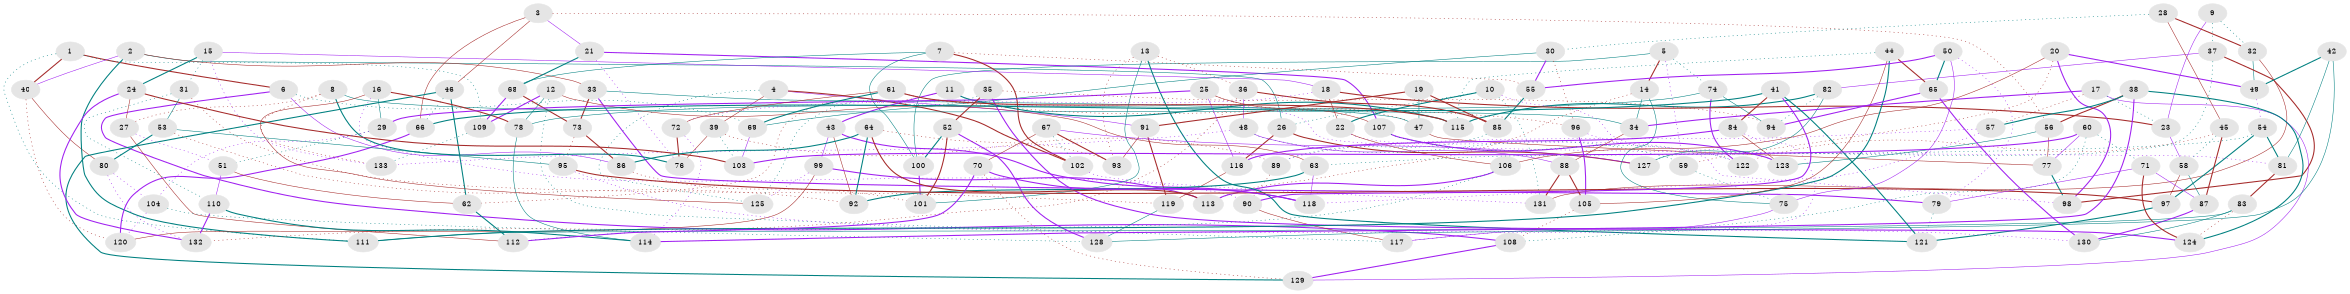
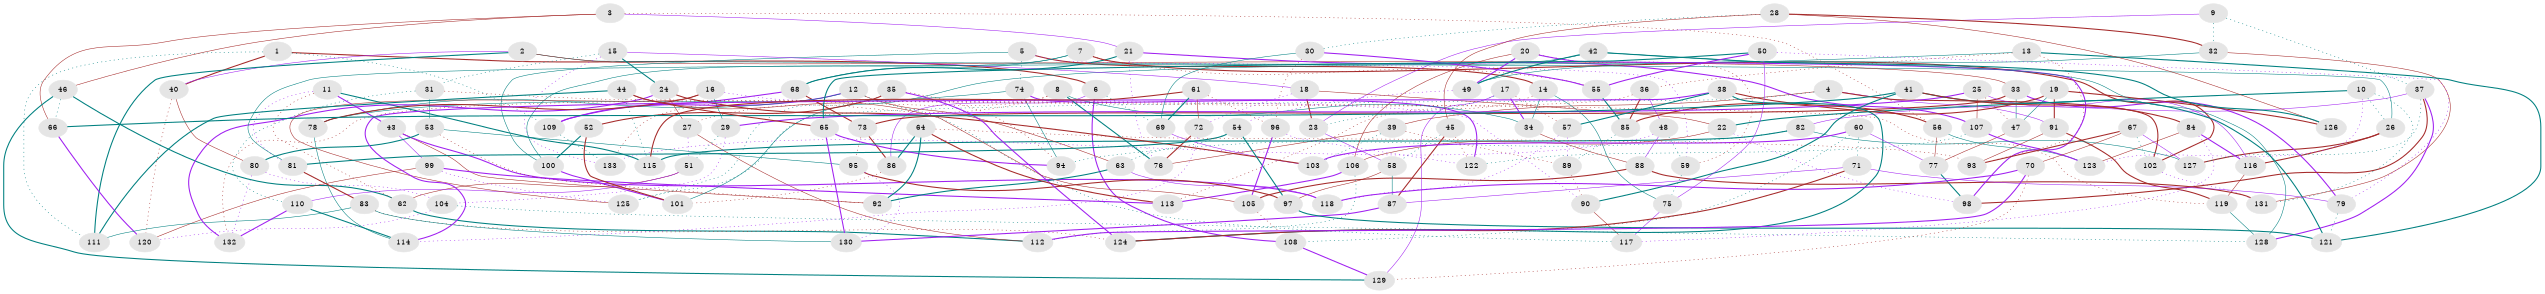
node "126": added
edge "52" -- "128": now "37" -- "128"
edge "41" -- "90": color purple -> teal
